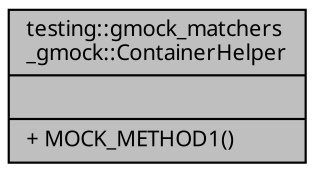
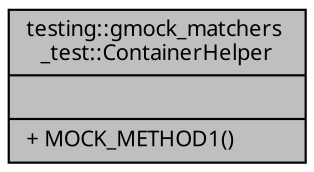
node "testing::gmock_matchers": text "_gmock::ContainerHelper" -> "_test::ContainerHelper"
